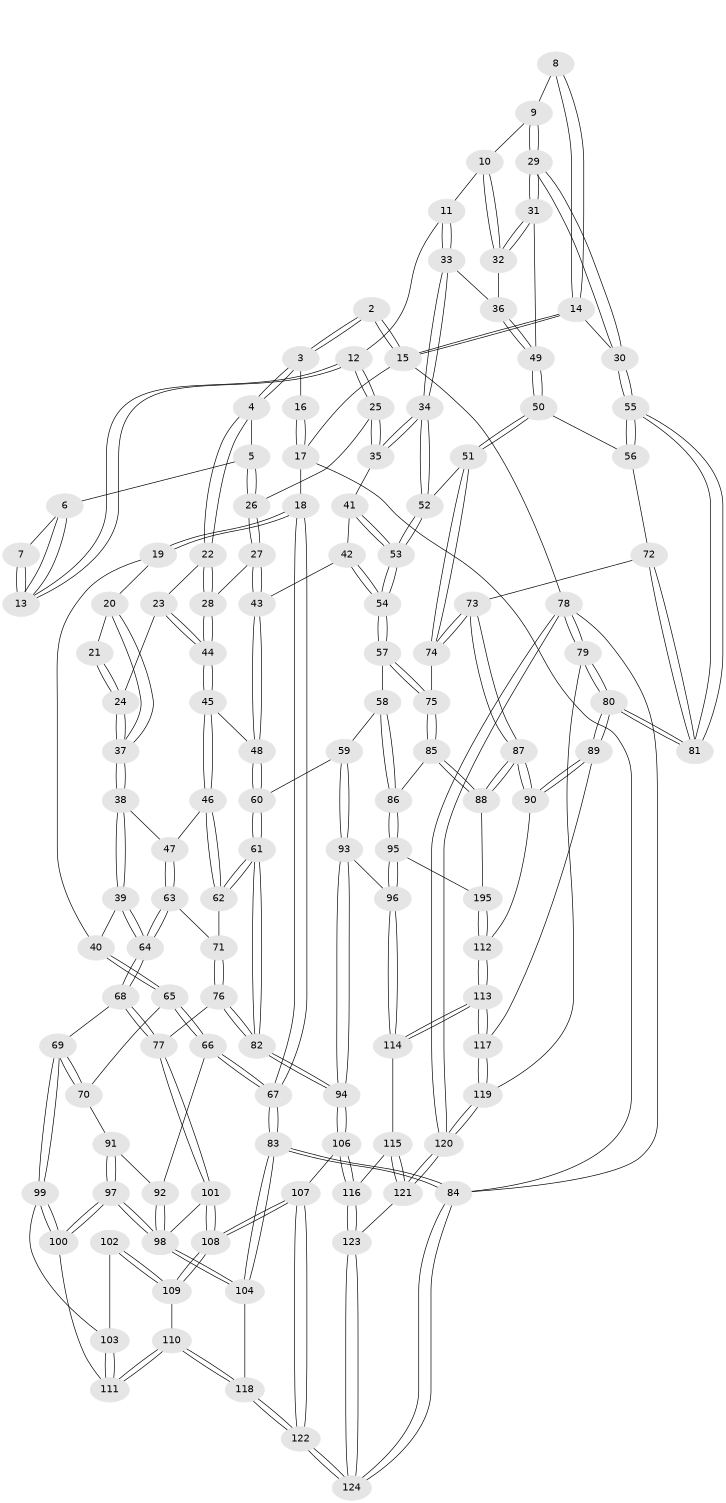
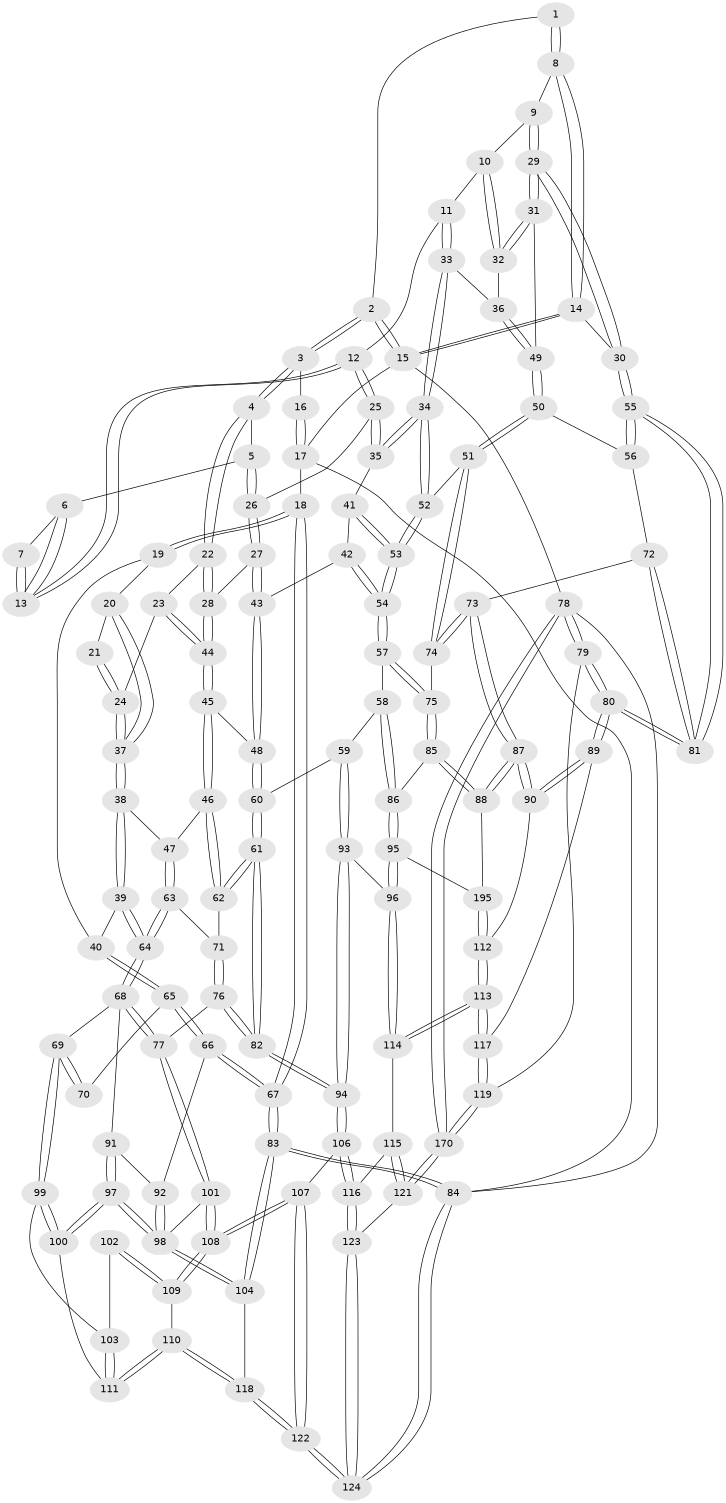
node "1": added
edge "70" -- "91": now "68" -- "91"
node "120": label "120" -> "170"
